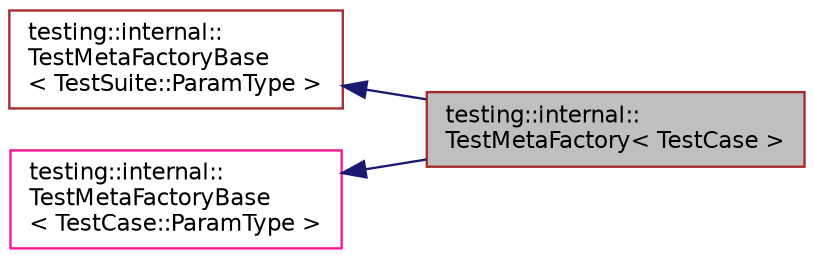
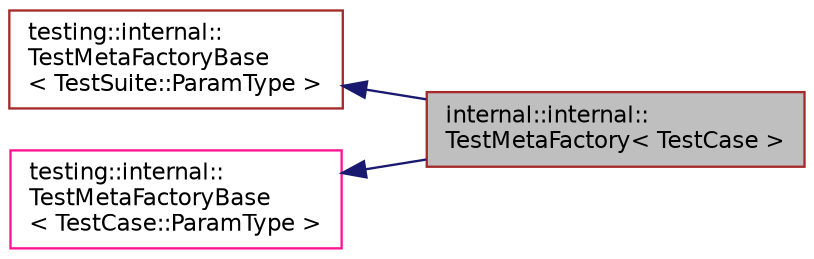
node "testing::internal:: TestMetaFactory< TestCase >": label "testing::internal:: TestMetaFactory< TestCase >" -> "internal::internal:: TestMetaFactory< TestCase >"
